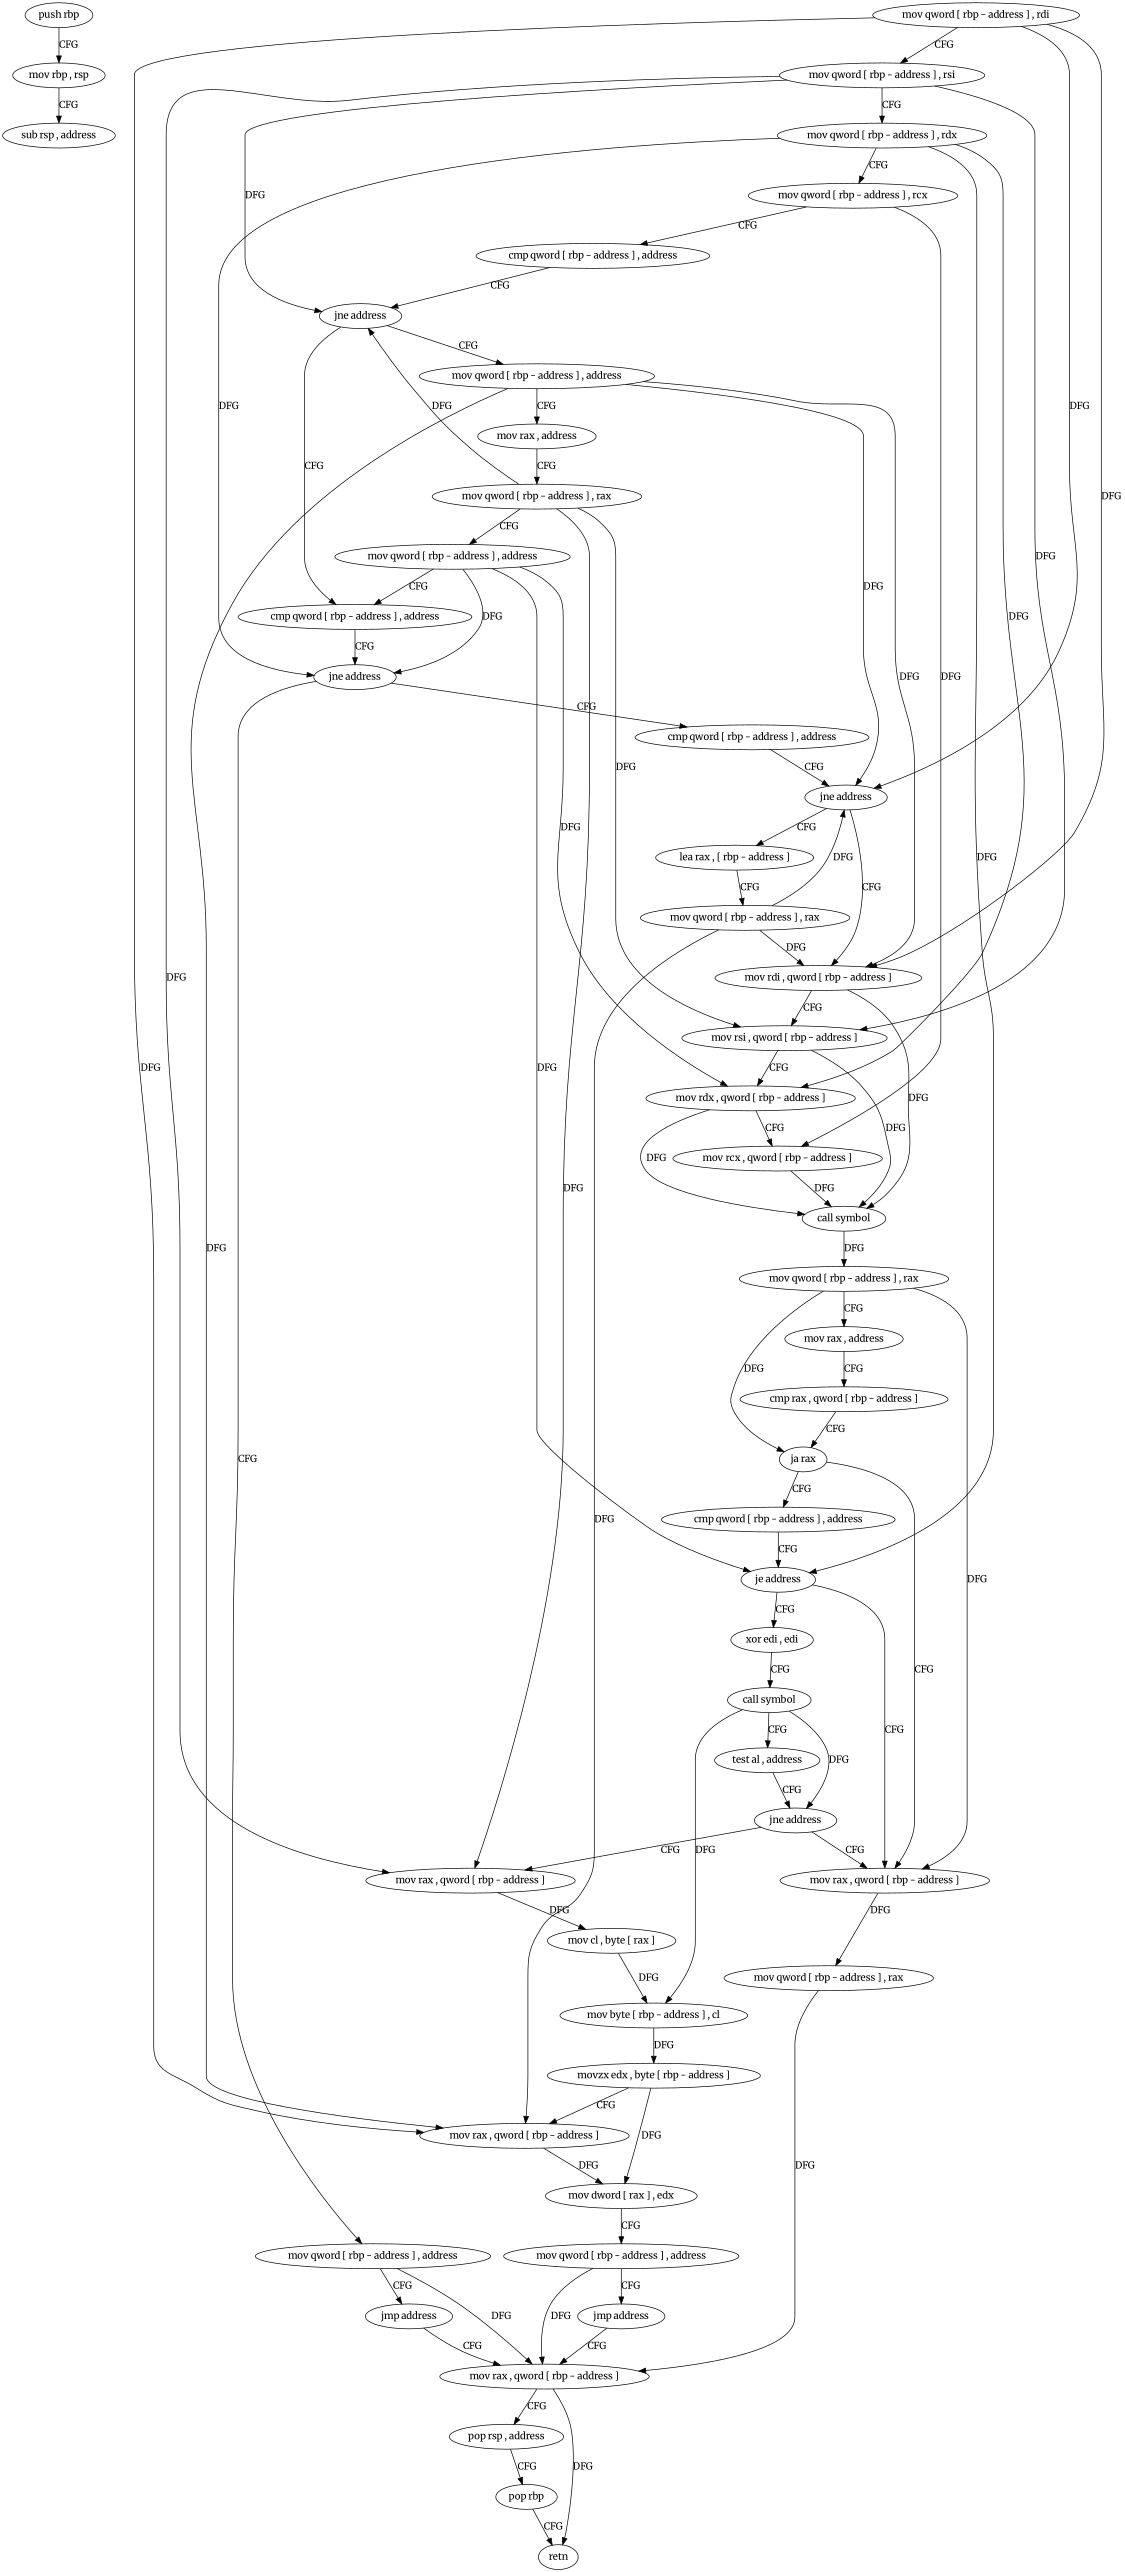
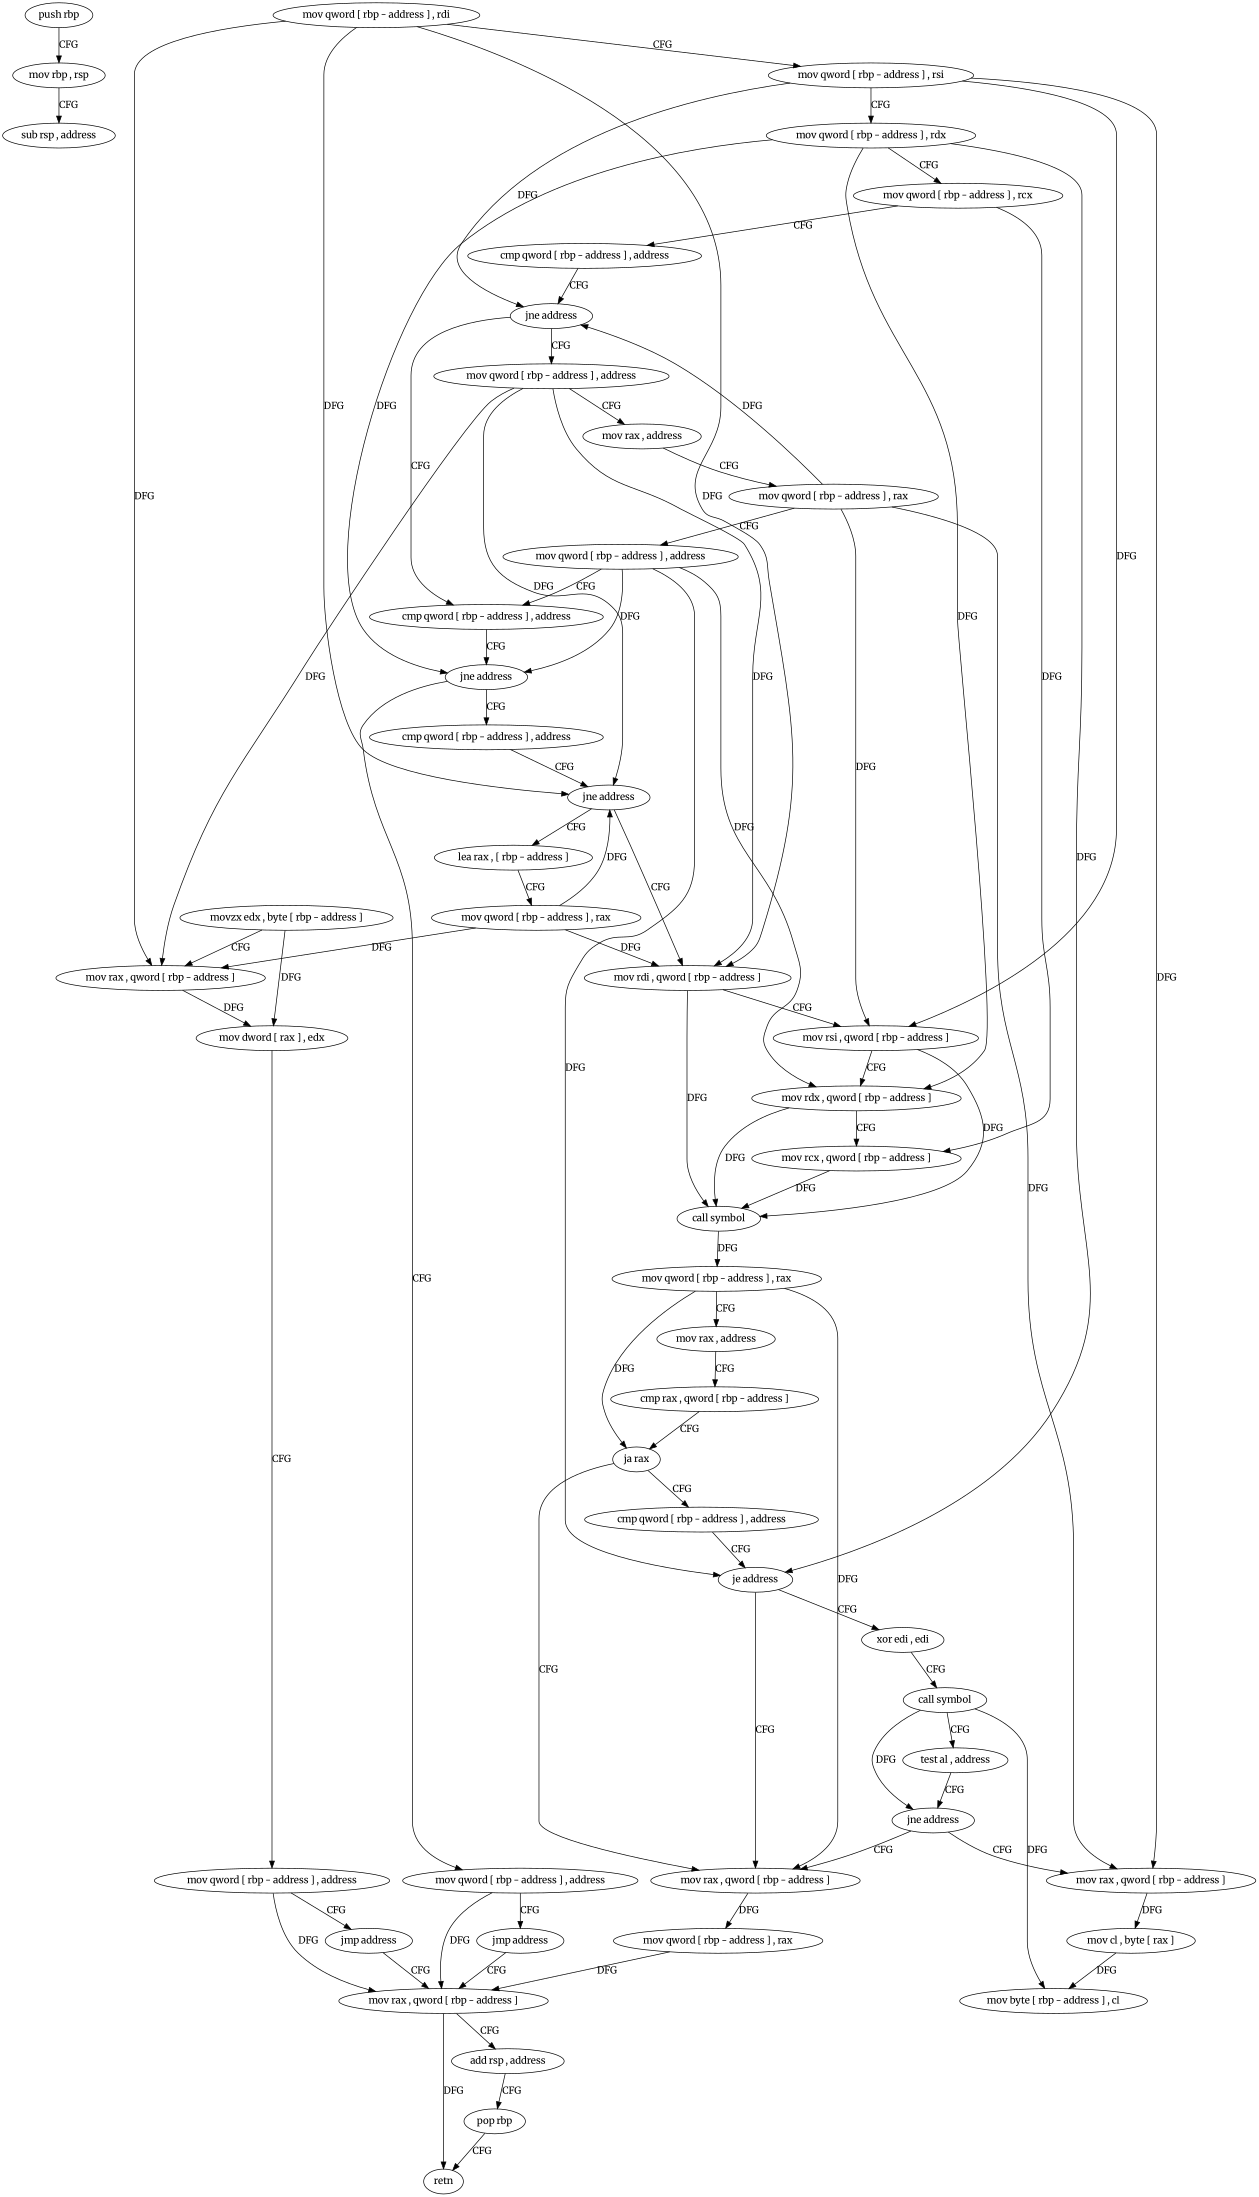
edge "mov byte [ rbp - address ] , cl" -> "movzx edx , byte [ rbp - address ]": removed, label "DFG"
node "pop rsp , address": label "pop rsp , address" -> "add rsp , address"
